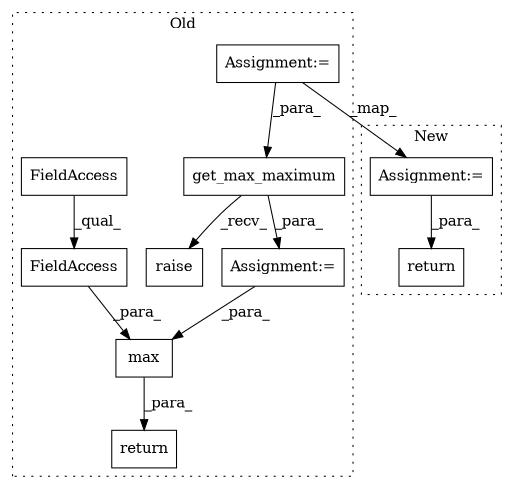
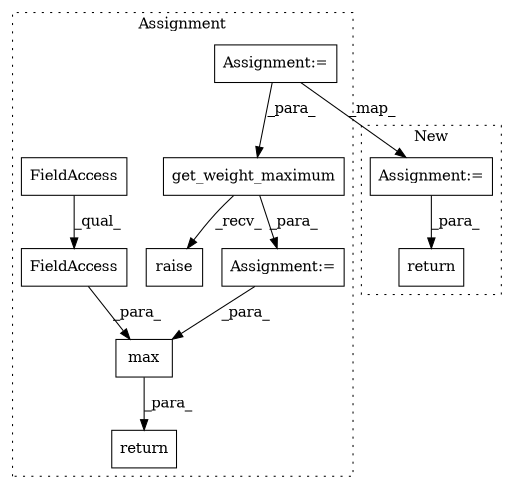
cluster "Old": label "Old" -> "Assignment"
node "get_max_maximum": label "get_max_maximum" -> "get_weight_maximum"
